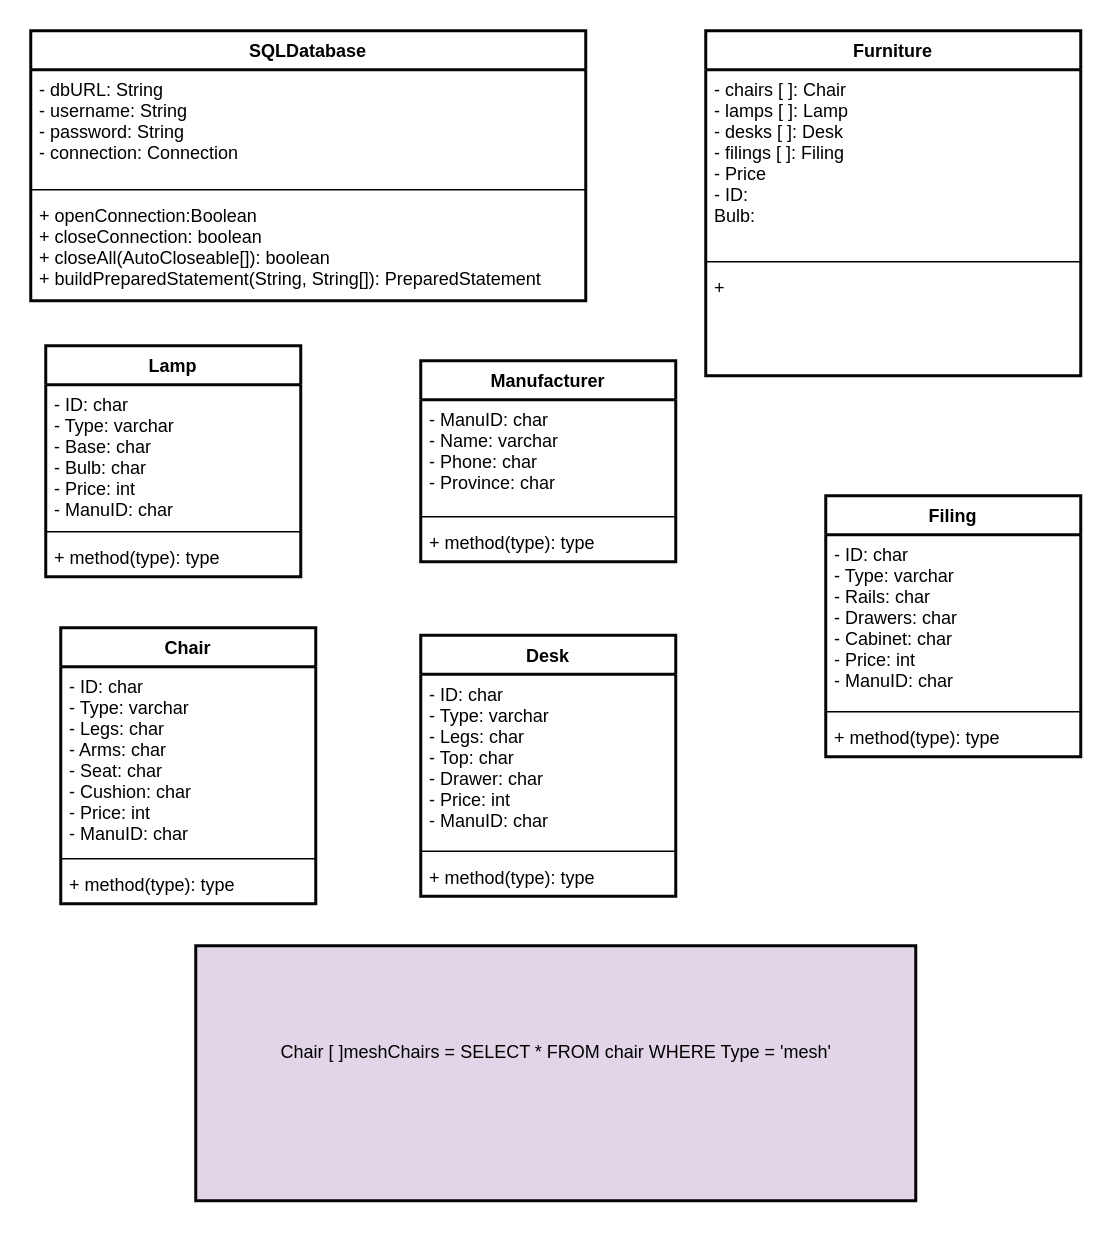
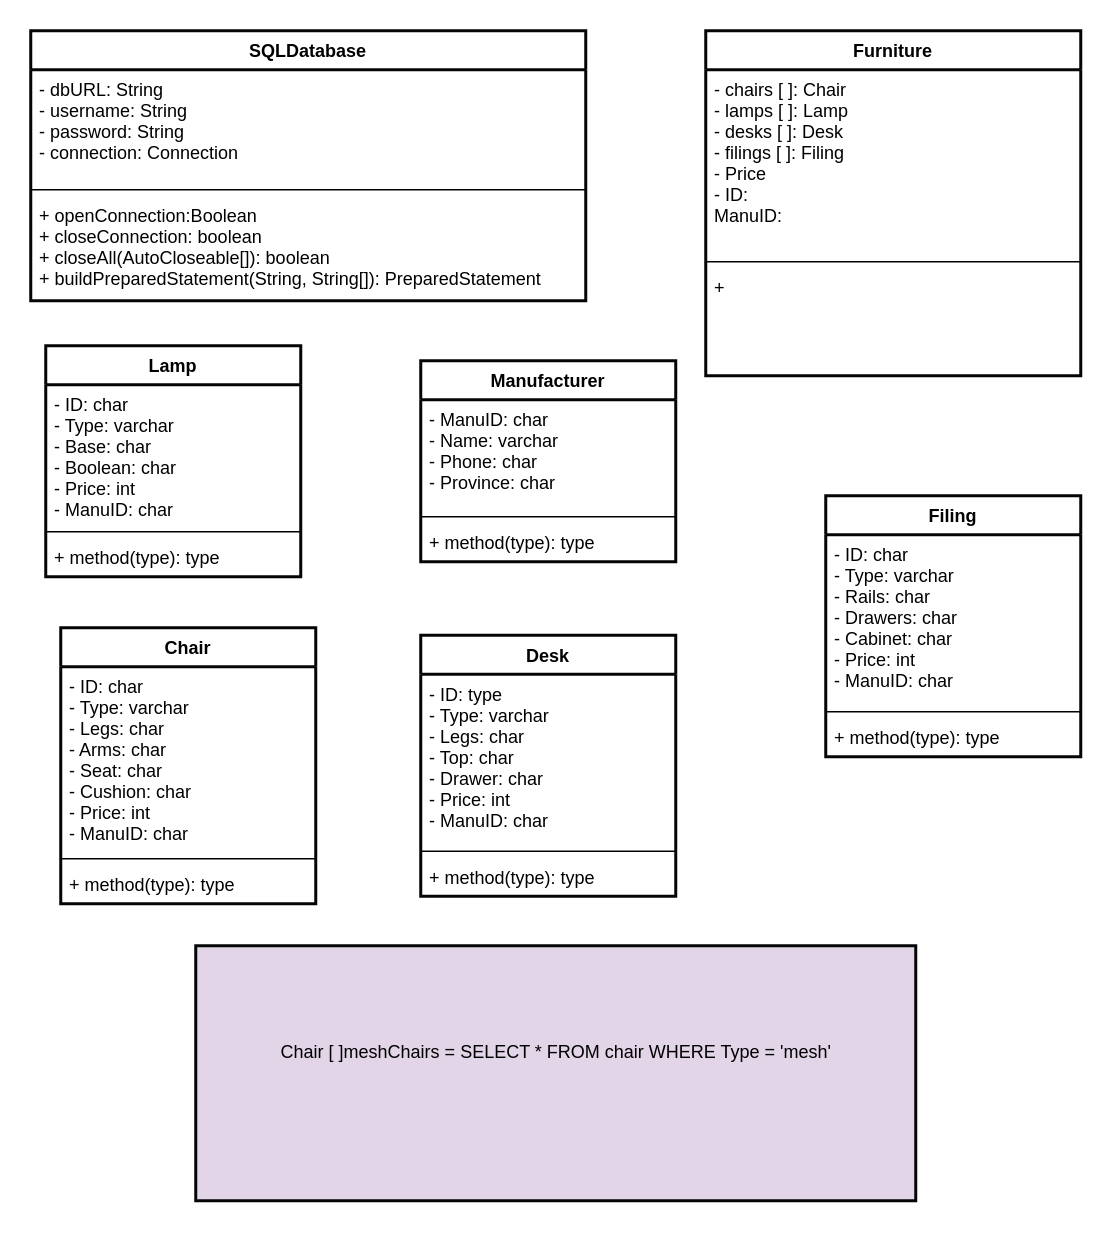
node "- chairs [ ]: Chair - lamps [ ]: Lamp - desks [ ]: Desk - filings [ ]: Filing - Price - ID: Bulb:": label "- chairs [ ]: Chair - lamps [ ]: Lamp - desks [ ]: Desk - filings [ ]: Filing - Price - ID: Bulb:" -> "- chairs [ ]: Chair - lamps [ ]: Lamp - desks [ ]: Desk - filings [ ]: Filing - Price - ID: ManuID:"
node "- ID: char - Type: varchar - Base: char - Bulb: char - Price: int - ManuID: char": label "- ID: char - Type: varchar - Base: char - Bulb: char - Price: int - ManuID: char" -> "- ID: char - Type: varchar - Base: char - Boolean: char - Price: int - ManuID: char"
node "- ID: char - Type: varchar - Legs: char - Top: char - Drawer: char - Price: int - ManuID: char": label "- ID: char - Type: varchar - Legs: char - Top: char - Drawer: char - Price: int - ManuID: char" -> "- ID: type - Type: varchar - Legs: char - Top: char - Drawer: char - Price: int - ManuID: char"
